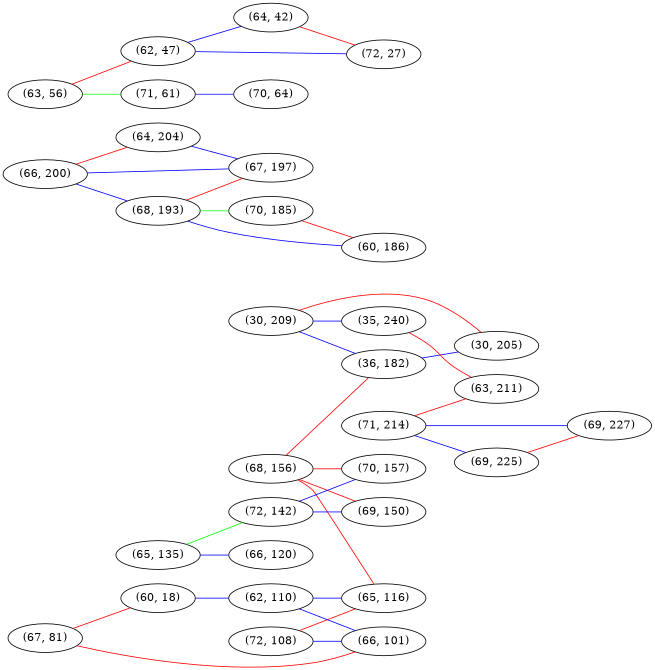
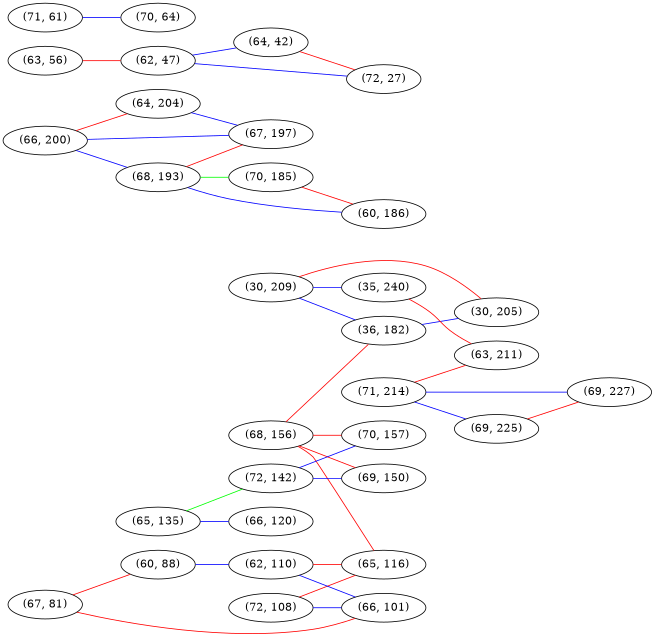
edge "(63, 56)" -- "(71, 61)": removed
node "(60, 18)": label "(60, 18)" -> "(60, 88)"
edge "(62, 110)" -- "(65, 116)": color blue -> red
